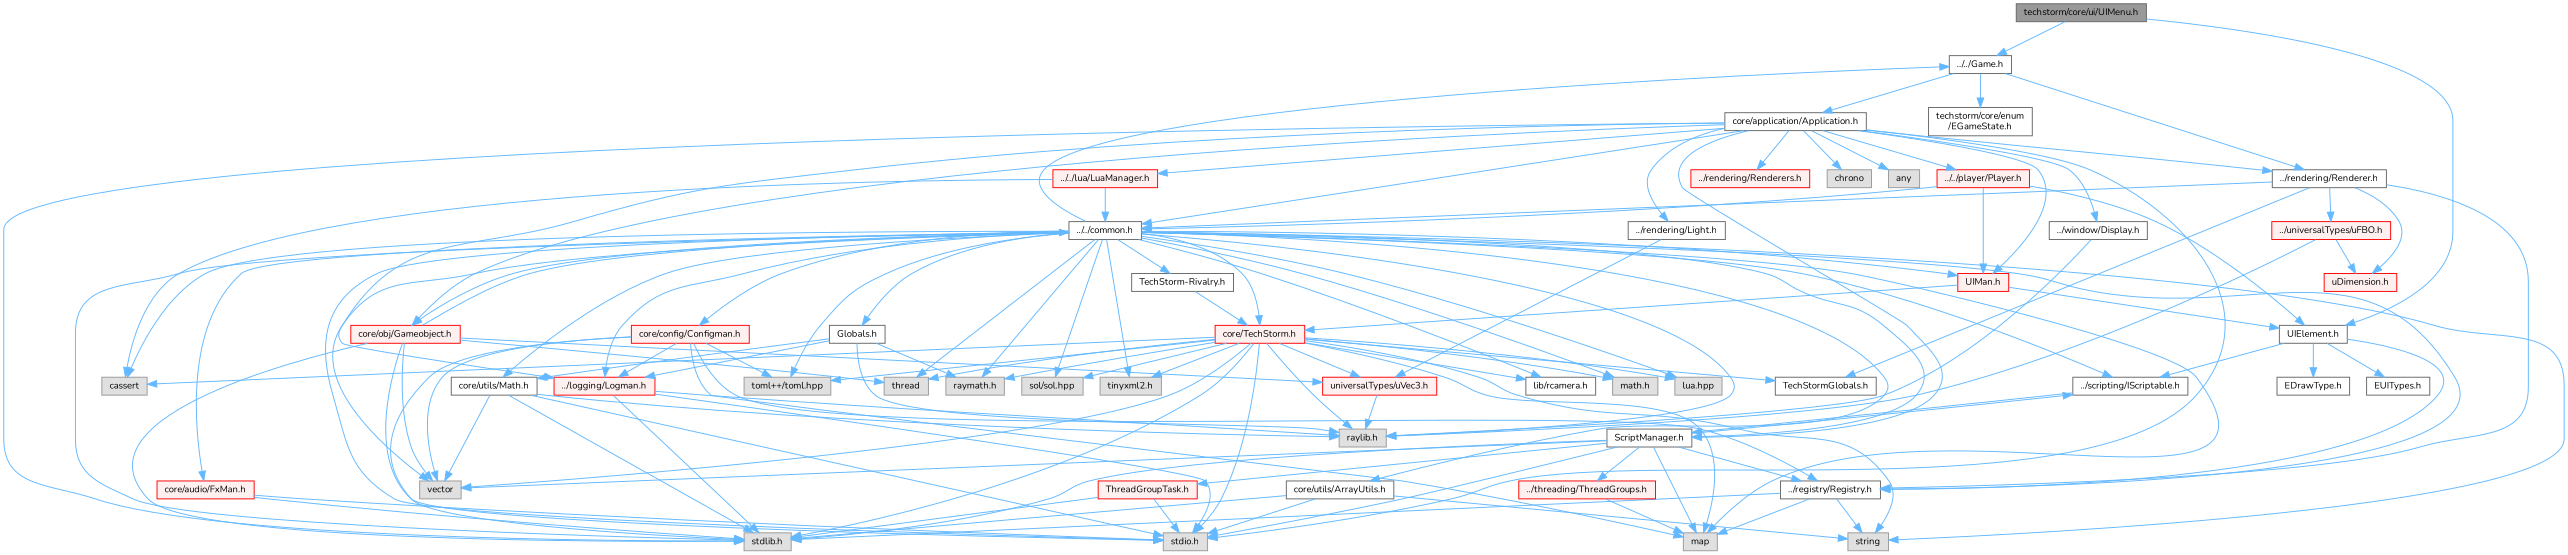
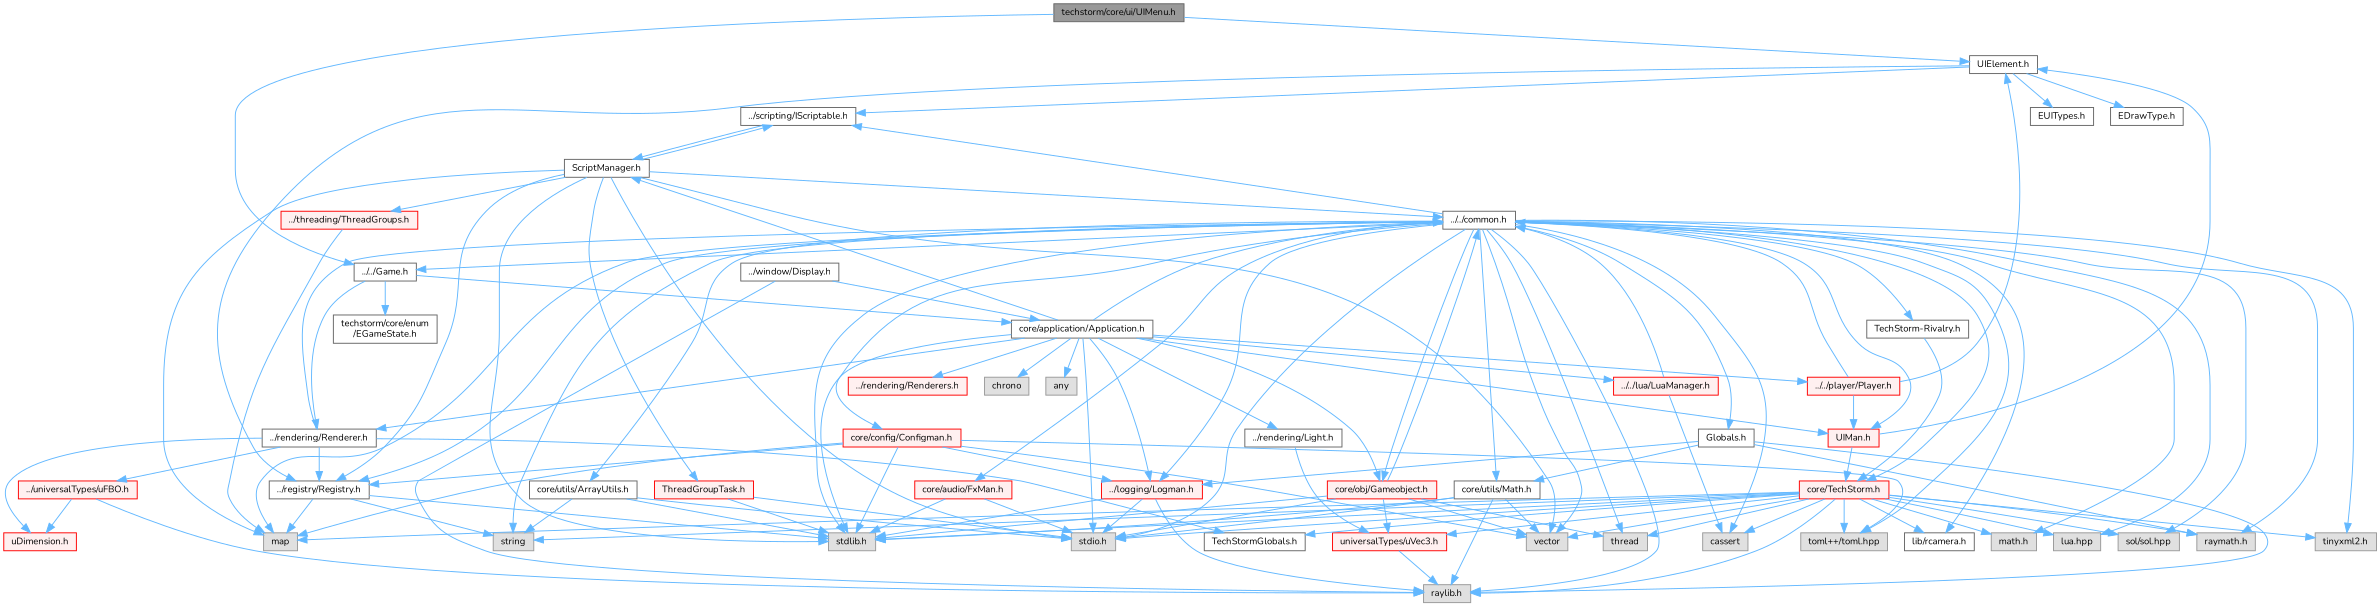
edge "core/application/Application.h" -> "../window/Display.h": reversed
edge "../../common.h" -> "ScriptManager.h": reversed
